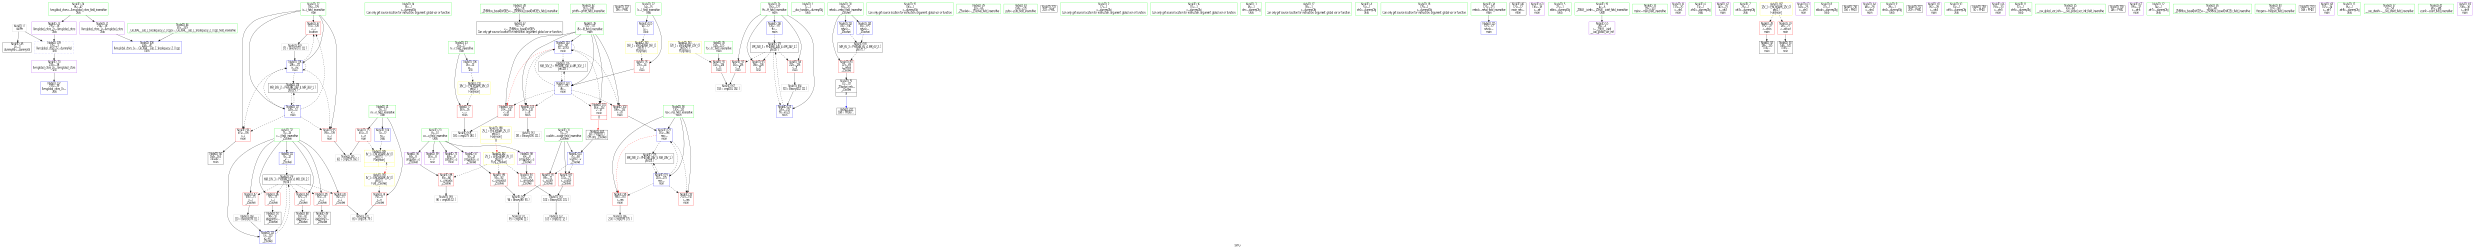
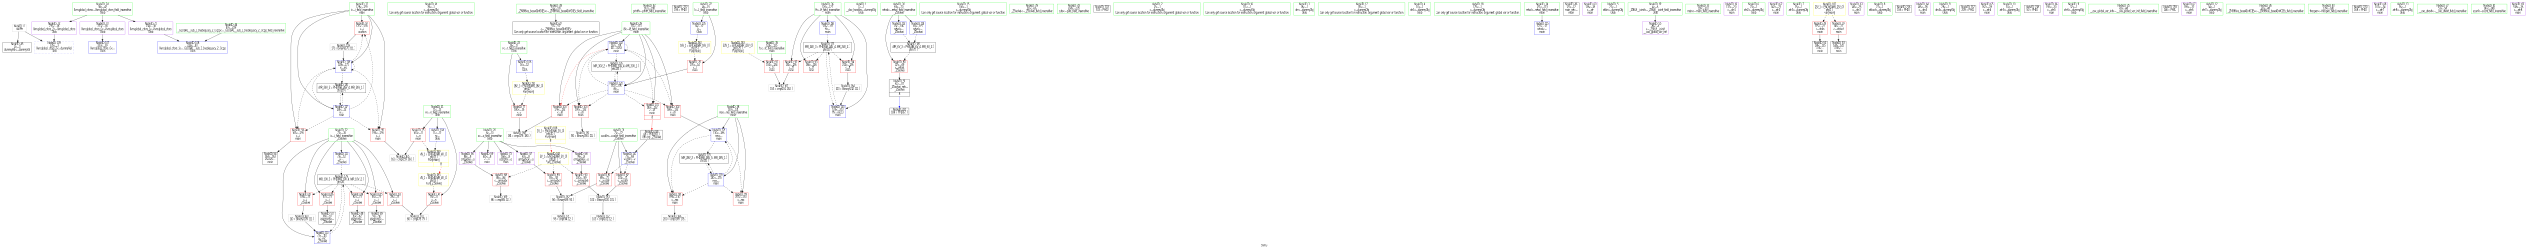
edge "NodeID: 109" -> "NodeID: 70": now "NodeID: 24" -> "NodeID: 70"
edge "NodeID: 121" -> "NodeID: 98": color red -> black
